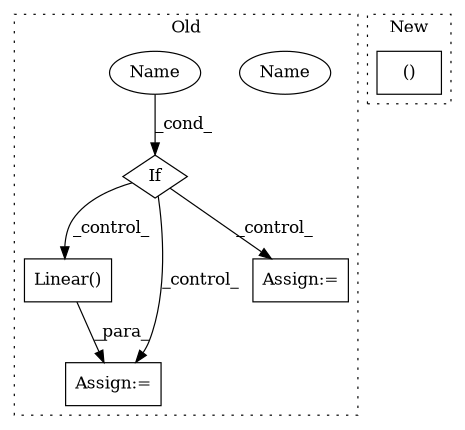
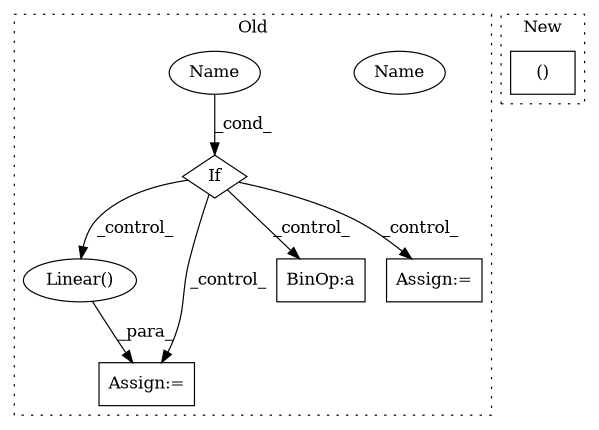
node "Linear()": shape box -> ellipse
node "BinOp:a": added
